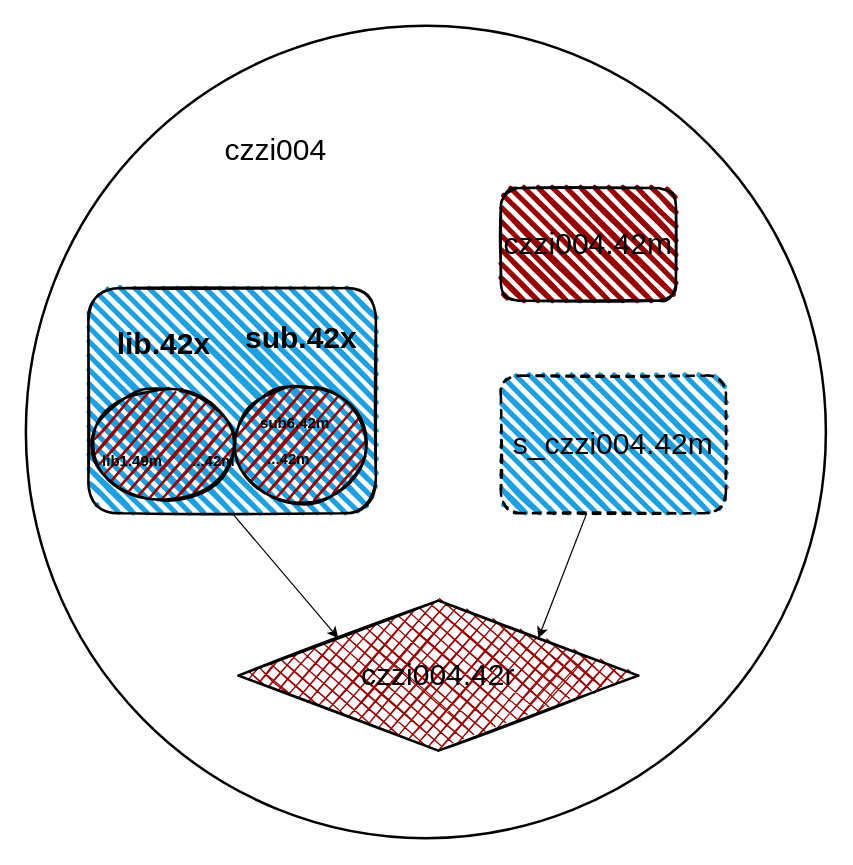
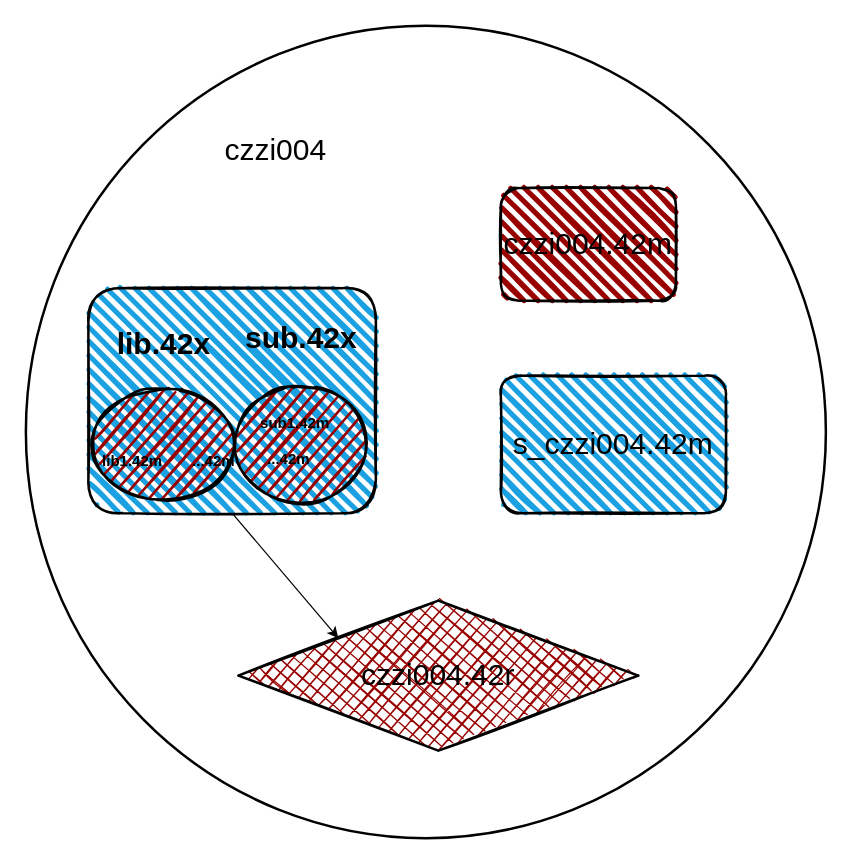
node "sub6.42m": label "sub6.42m" -> "sub1.42m"
node "s_czzi004.42m": style dashed -> solid
node "lib1.49m": label "lib1.49m" -> "lib1.42m"
edge "s_czzi004.42m" -> "czzi004.42r": removed
